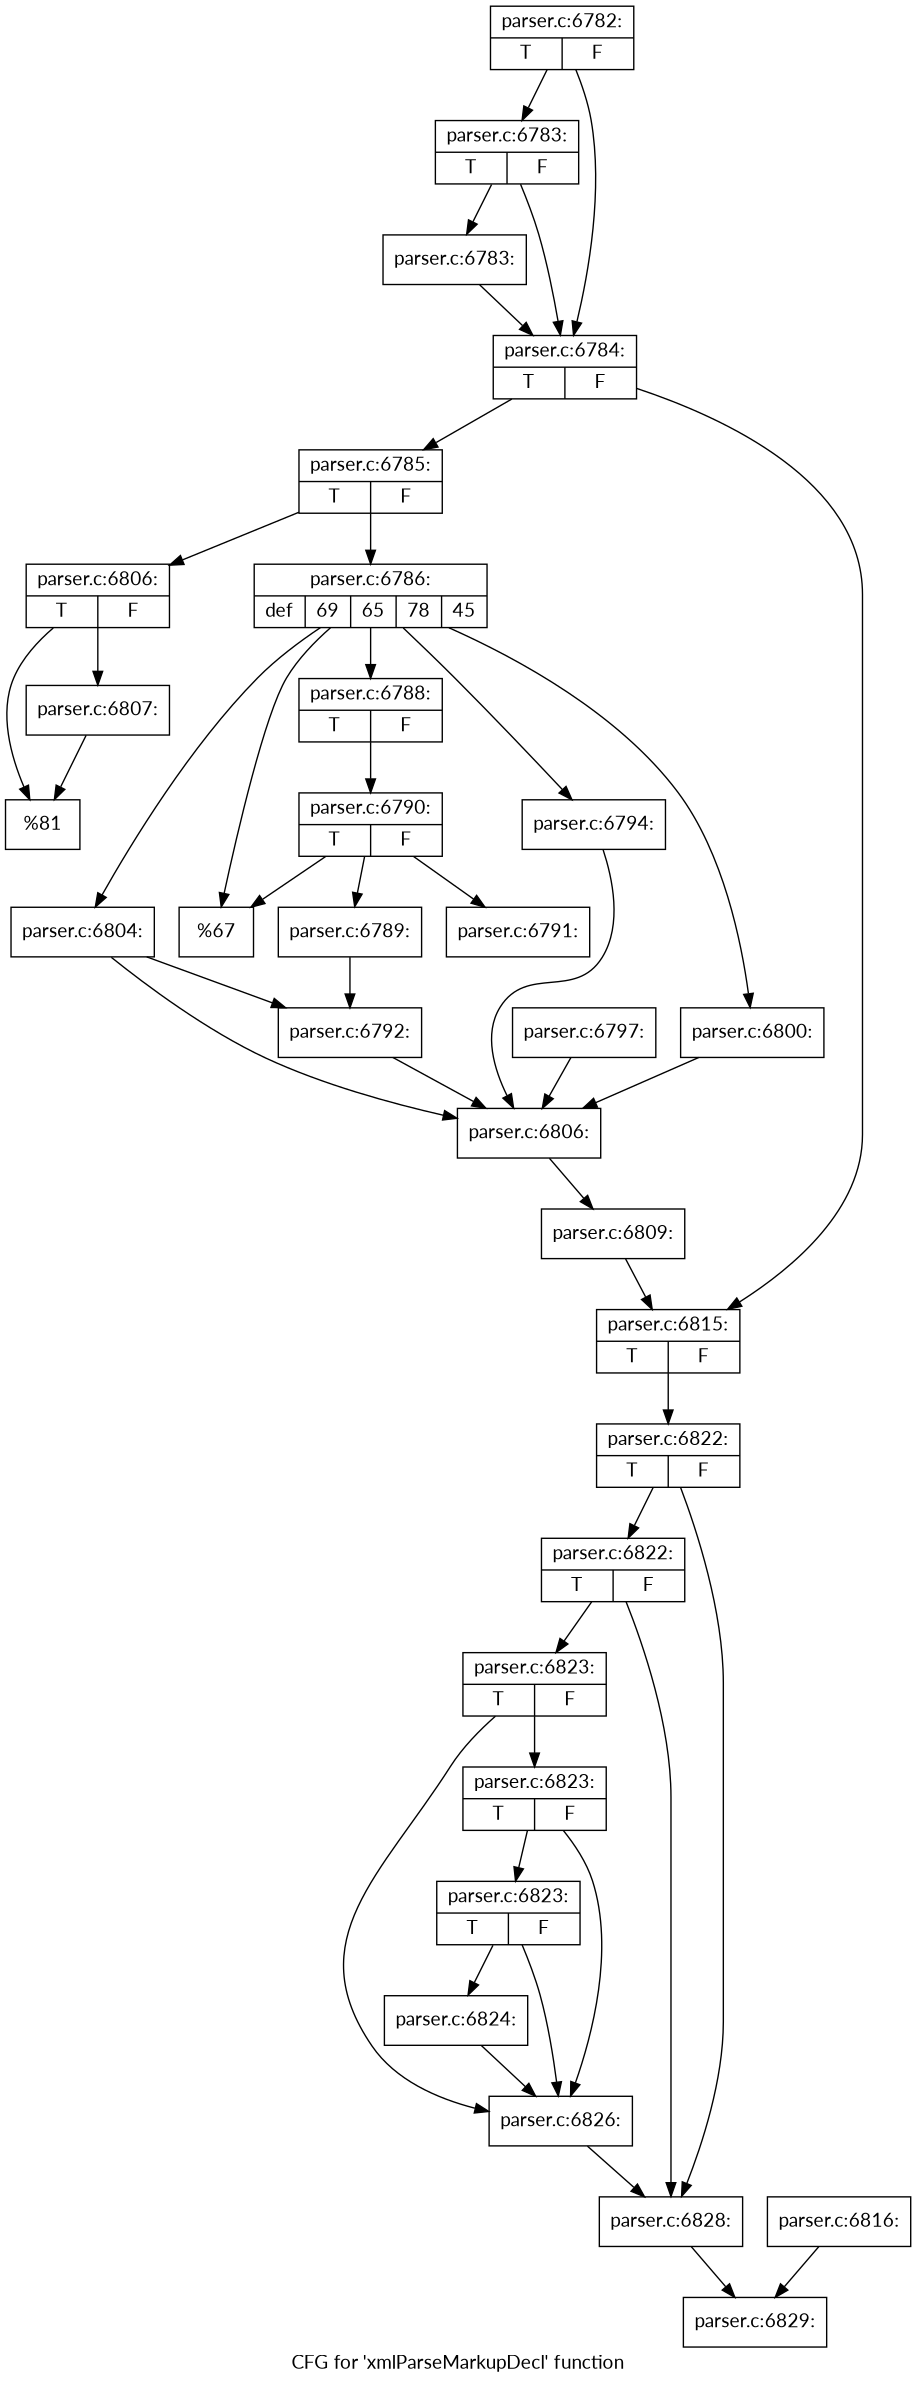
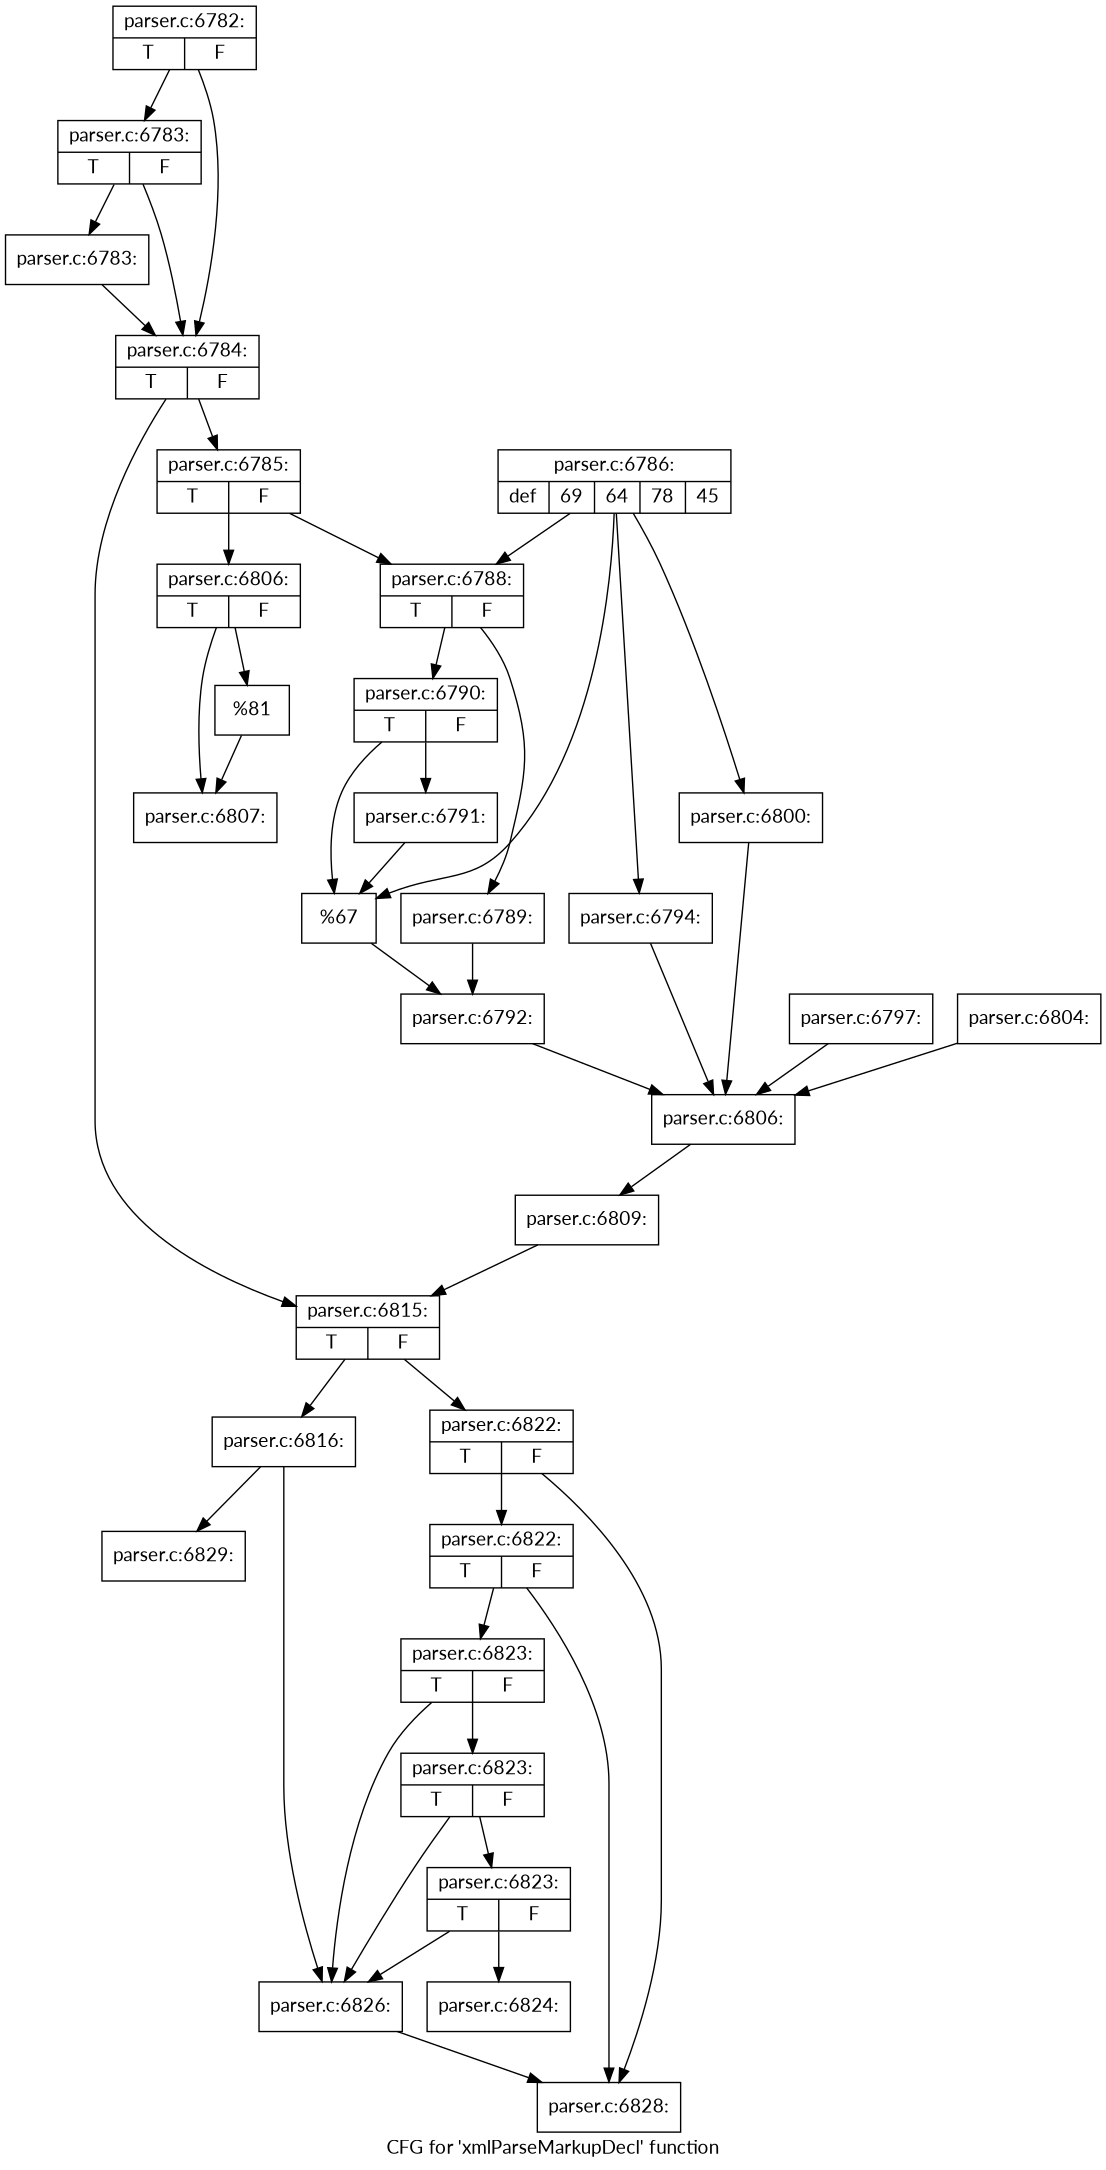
edge "parser.c:6785:" -> "parser.c:6786:": now "parser.c:6785:" -> "parser.c:6788:"
node "parser.c:6786:": text "65" -> "64"
edge "parser.c:6786:" -> "parser.c:6804:": removed
edge "parser.c:6807:" -> "%81": reversed
edge "parser.c:6791:" -> "%67": added
edge "parser.c:6790:" -> "parser.c:6789:": now "parser.c:6788:" -> "parser.c:6789:"
edge "parser.c:6804:" -> "parser.c:6792:": now "%67" -> "parser.c:6792:"
edge "parser.c:6815:" -> "parser.c:6816:": added
edge "parser.c:6824:" -> "parser.c:6826:": now "parser.c:6816:" -> "parser.c:6826:"
edge "parser.c:6828:" -> "parser.c:6829:": removed
